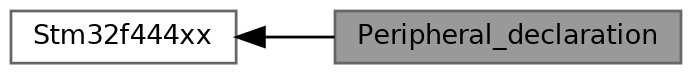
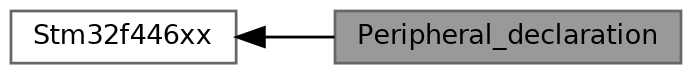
node "Stm32f444xx": label "Stm32f444xx" -> "Stm32f446xx"
